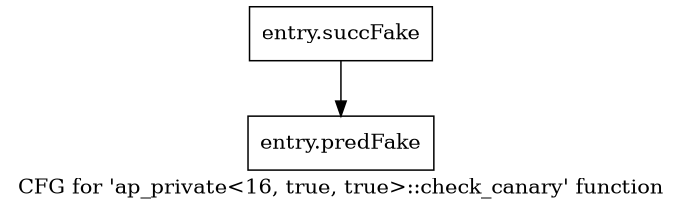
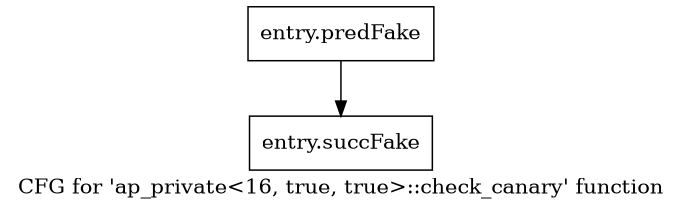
edge "entry.succFake" -> "entry.predFake": reversed
